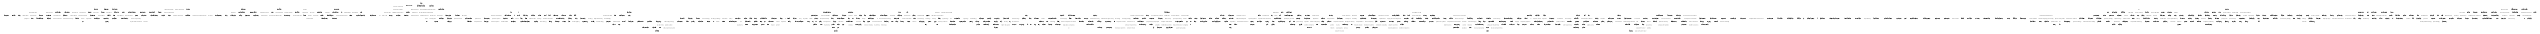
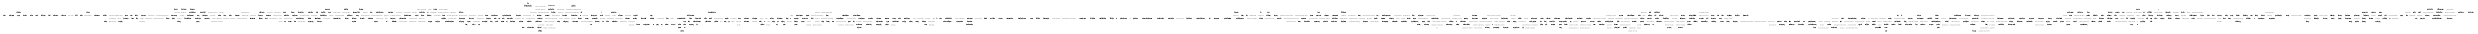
node "quantum physics": added
